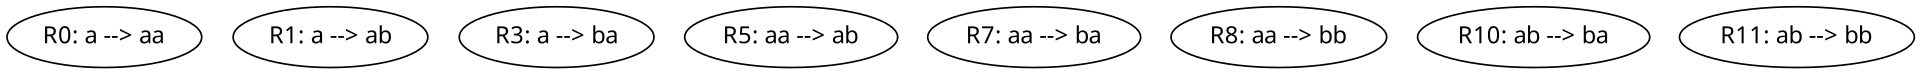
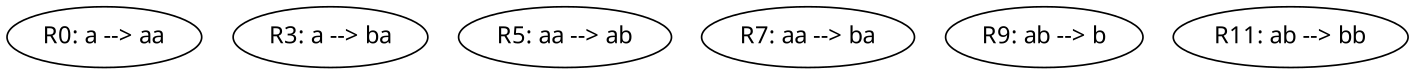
node "R1: a --> ab": removed
node "R9: ab --> b": added
node "R8: aa --> bb": removed
node "R10: ab --> ba": removed
